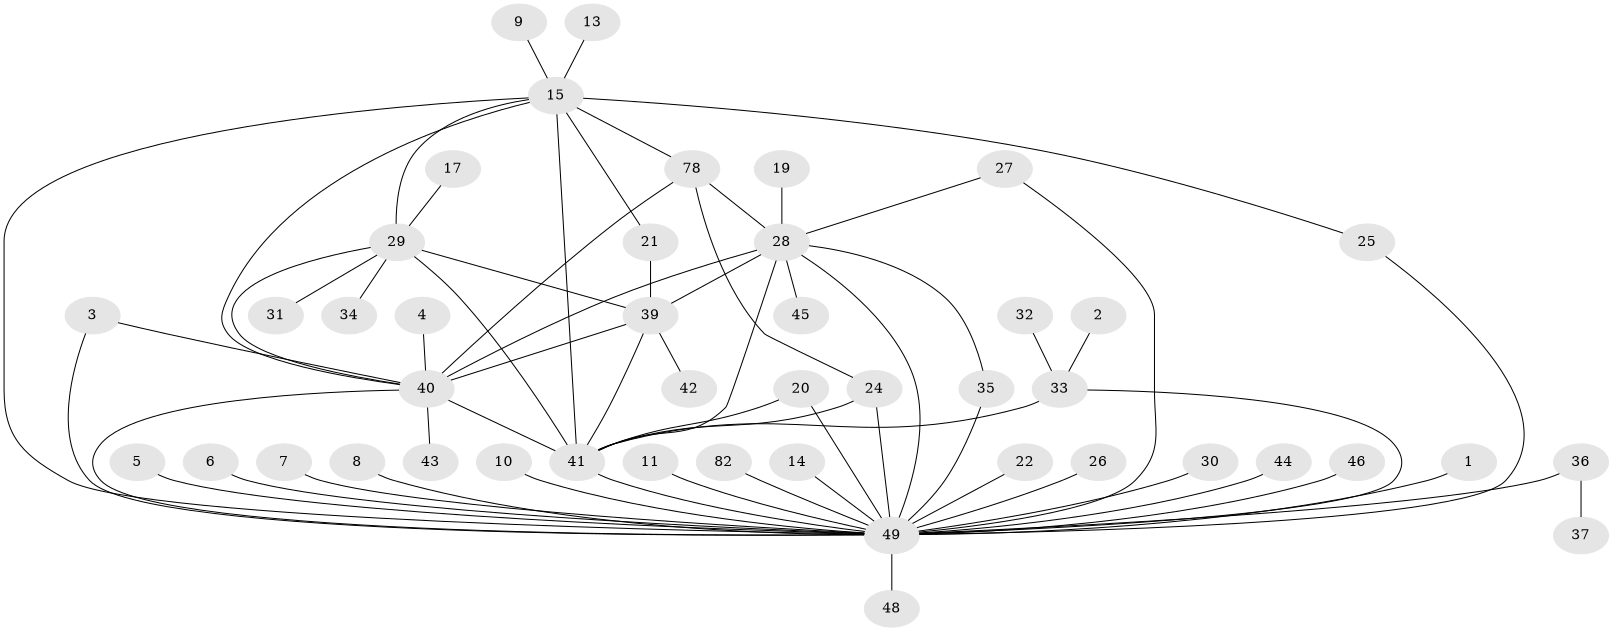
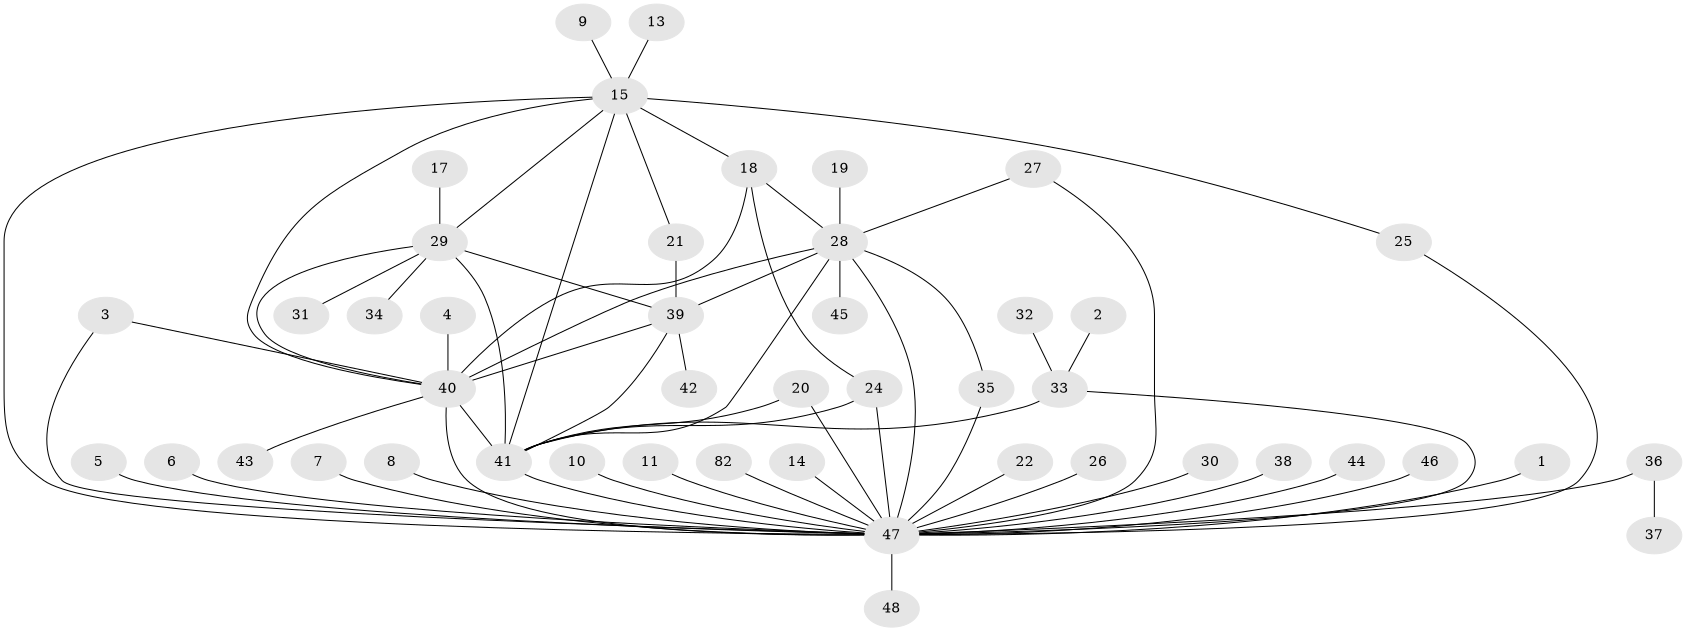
node "78": label "78" -> "18"
node "38": added
node "49": label "49" -> "47"
